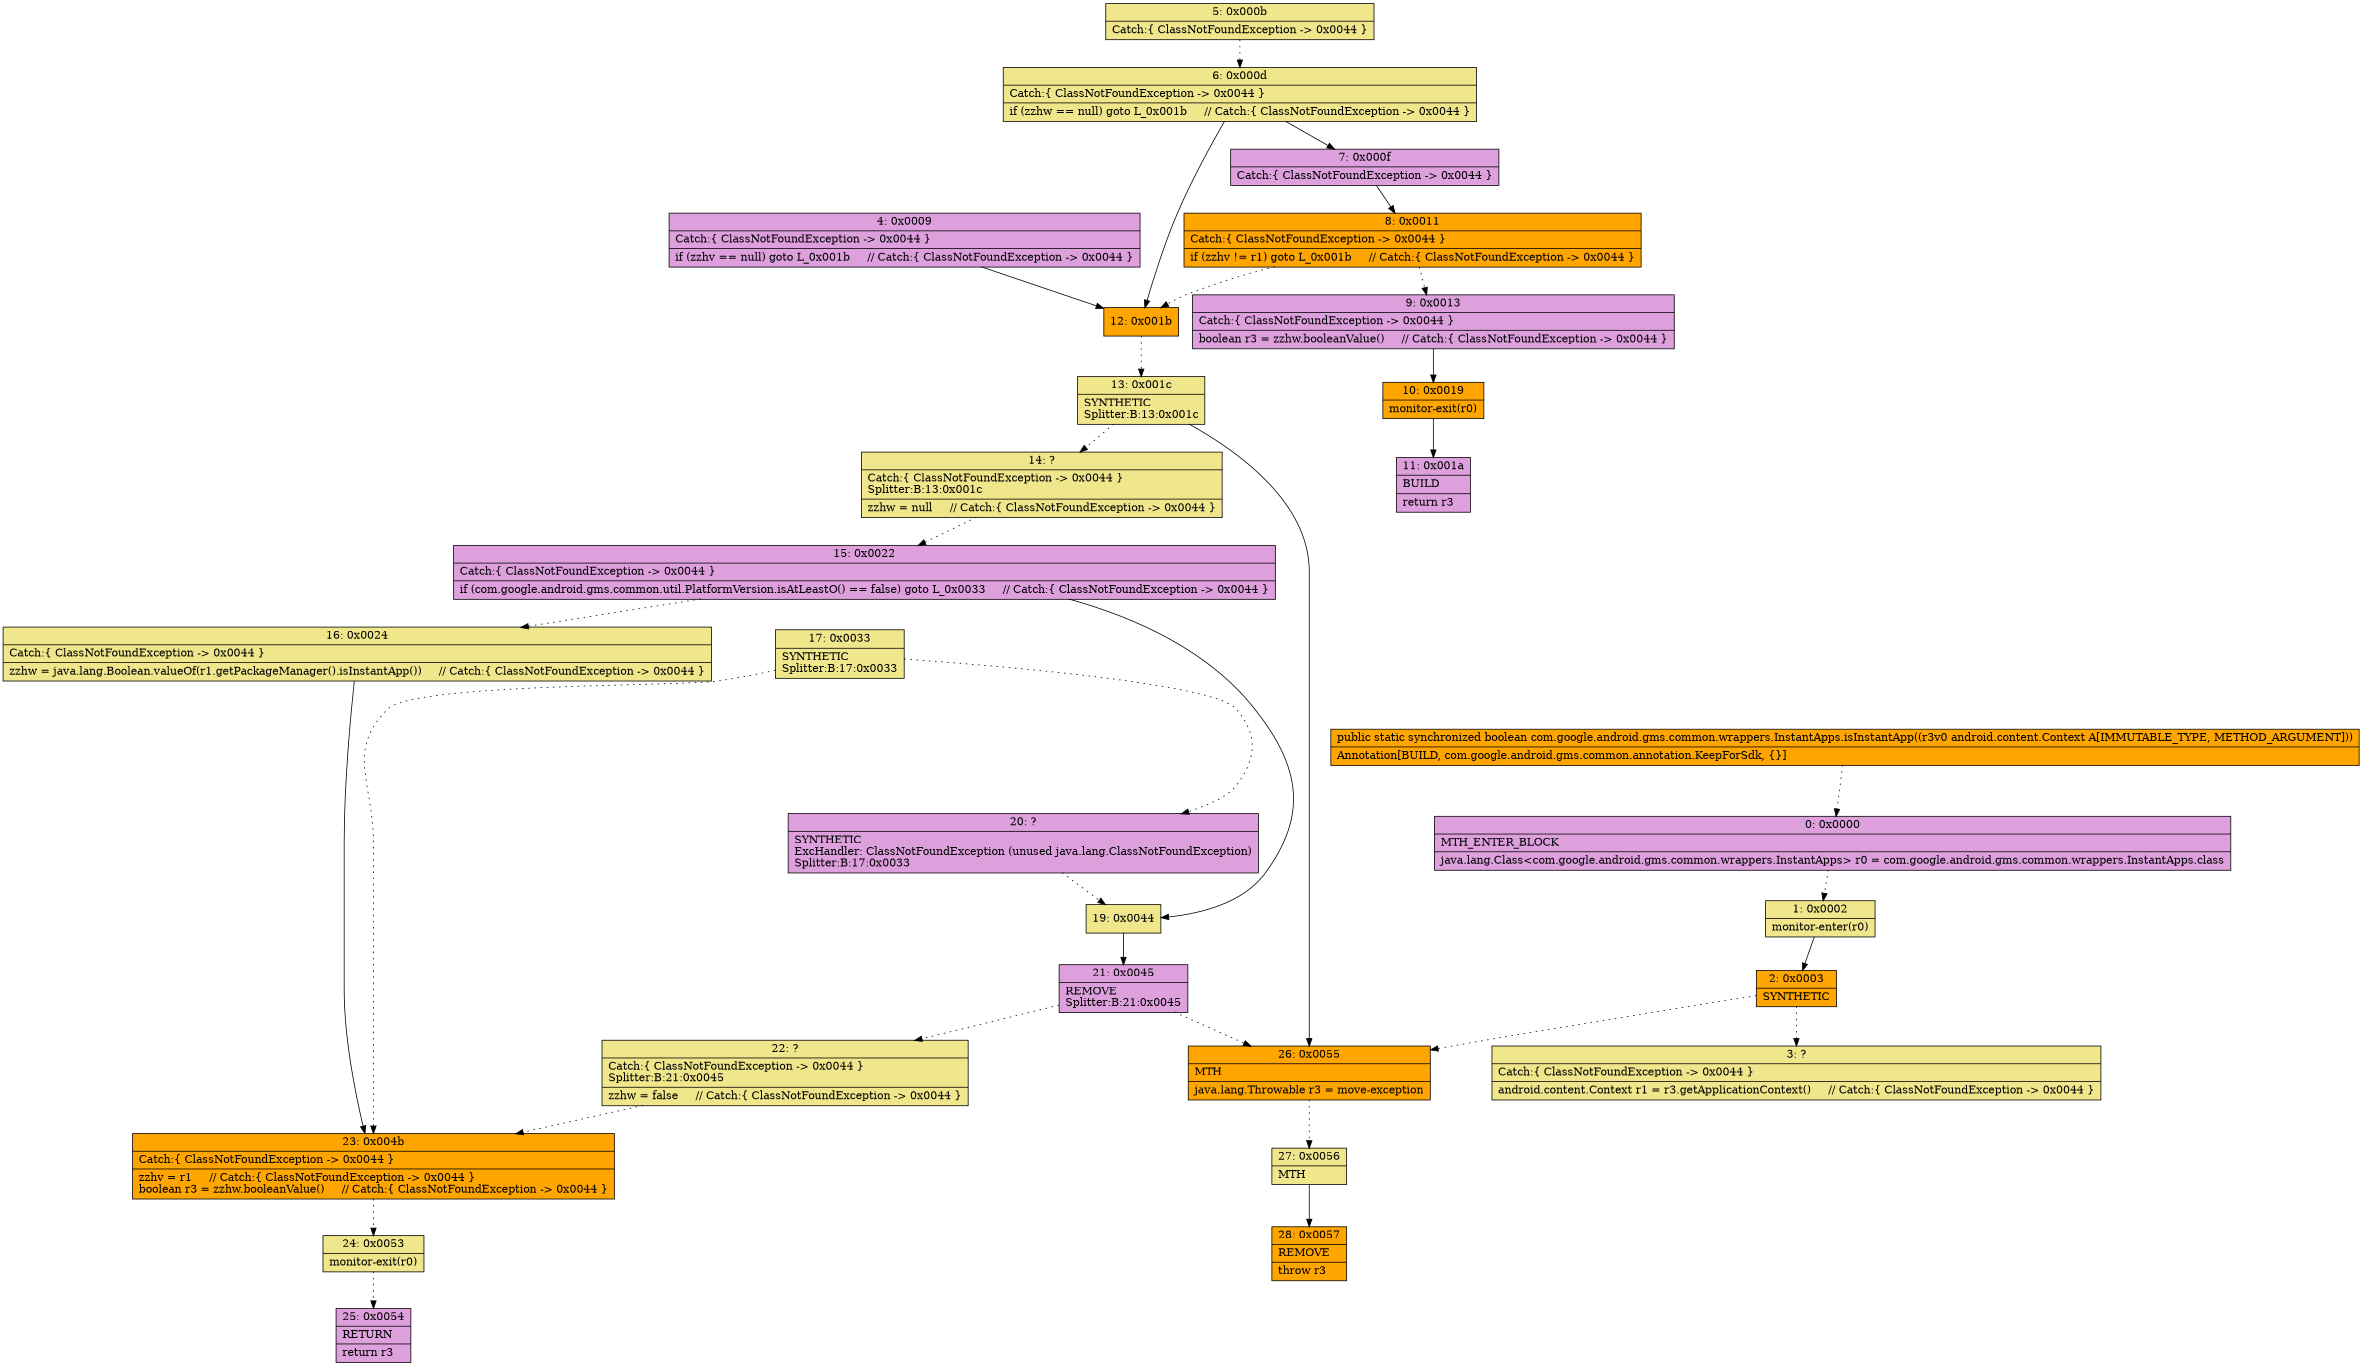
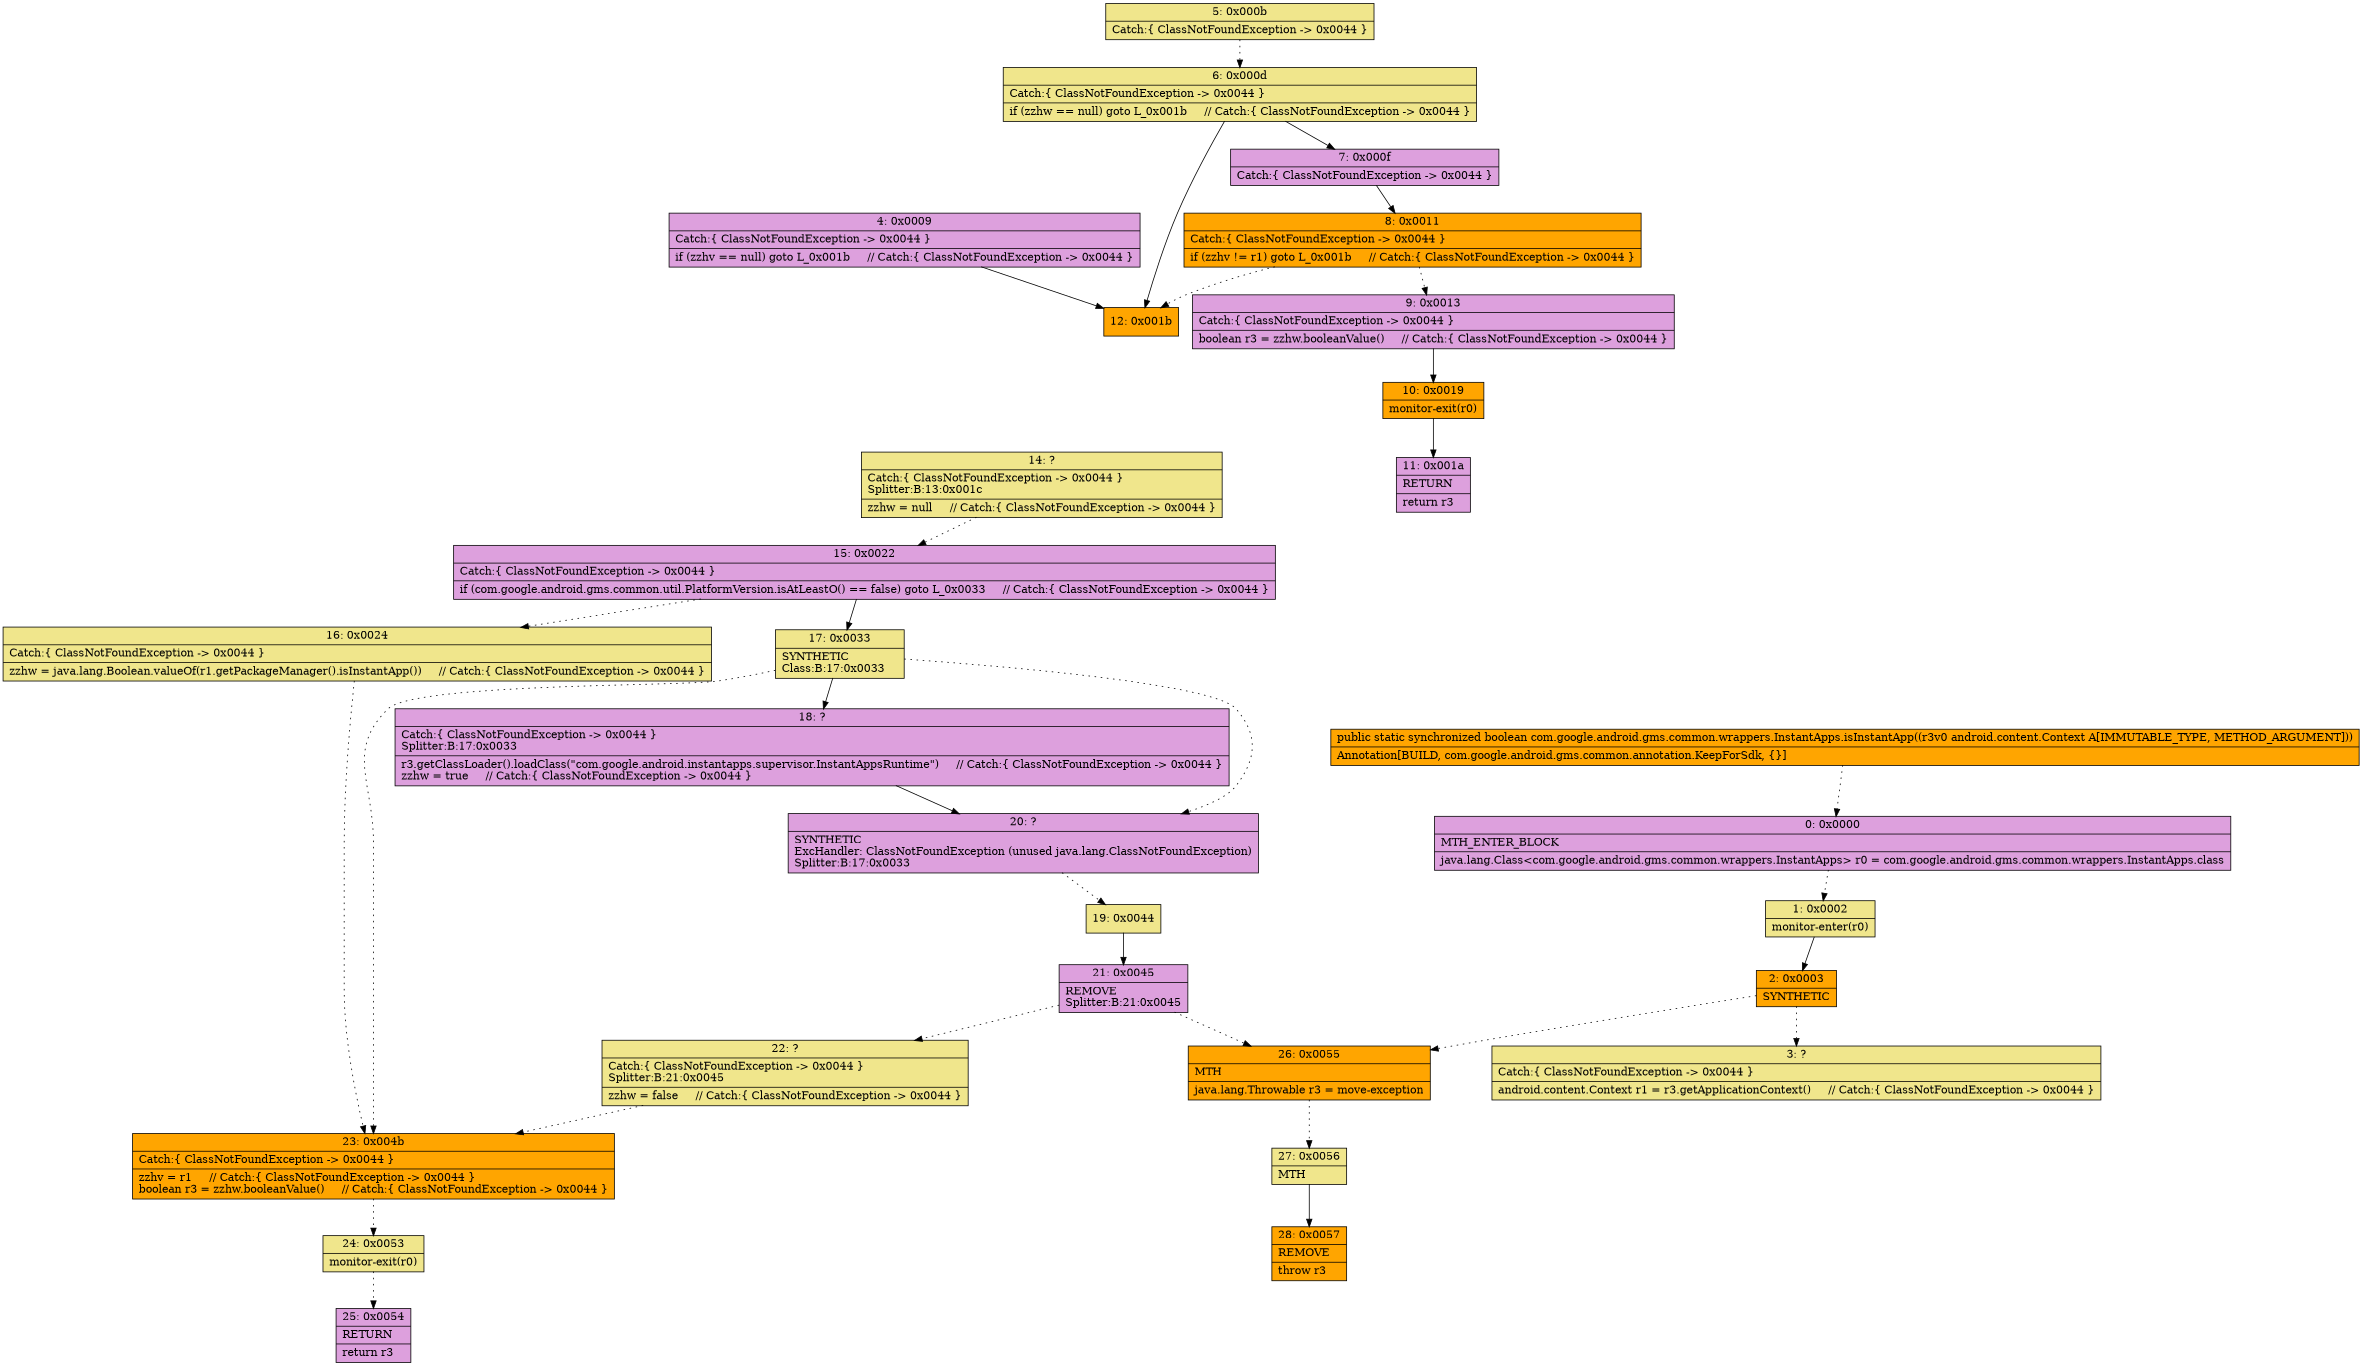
node "13: 0x001c": removed
node "11: 0x001a": text "BUILD" -> "RETURN"
node "17: 0x0033": text "Splitter:B:17:0x0033" -> "Class:B:17:0x0033"
edge "15: 0x0022" -> "19: 0x0044": now "15: 0x0022" -> "17: 0x0033"
node "18: ?": added
edge "16: 0x0024" -> "23: 0x004b": style solid -> dotted
